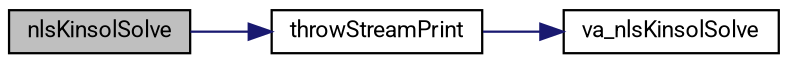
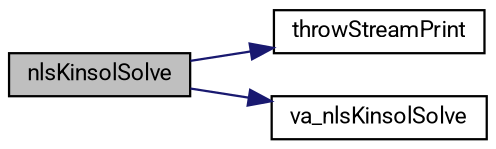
edge "throwStreamPrint" -> "va_nlsKinsolSolve": now "nlsKinsolSolve" -> "va_nlsKinsolSolve"
